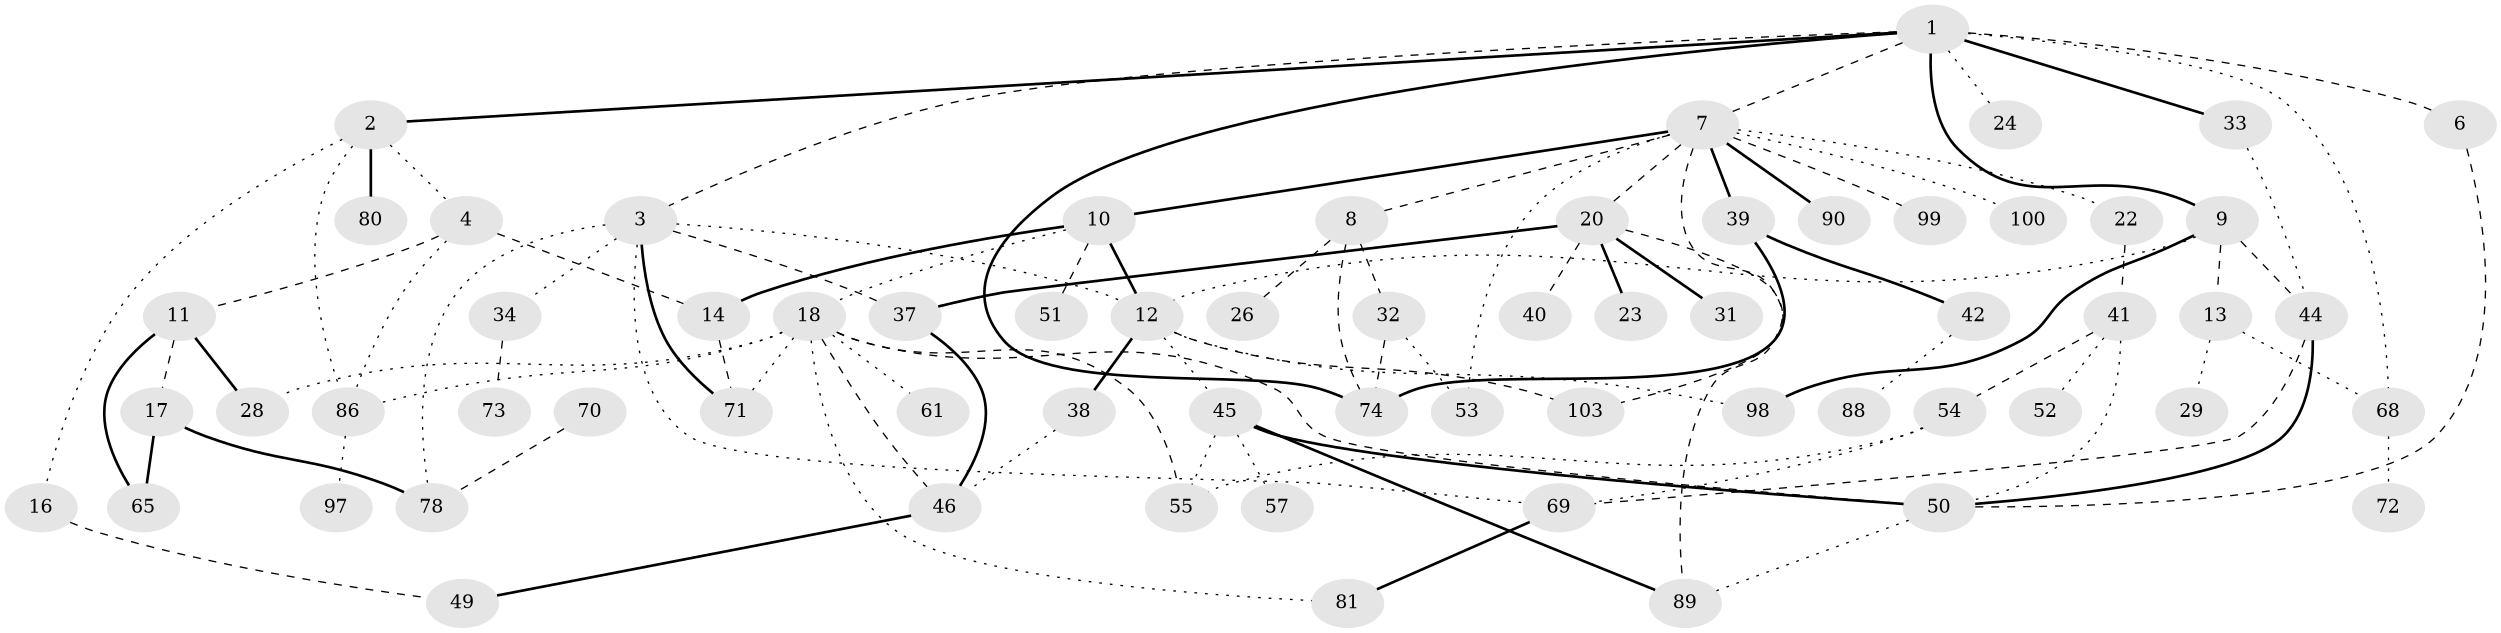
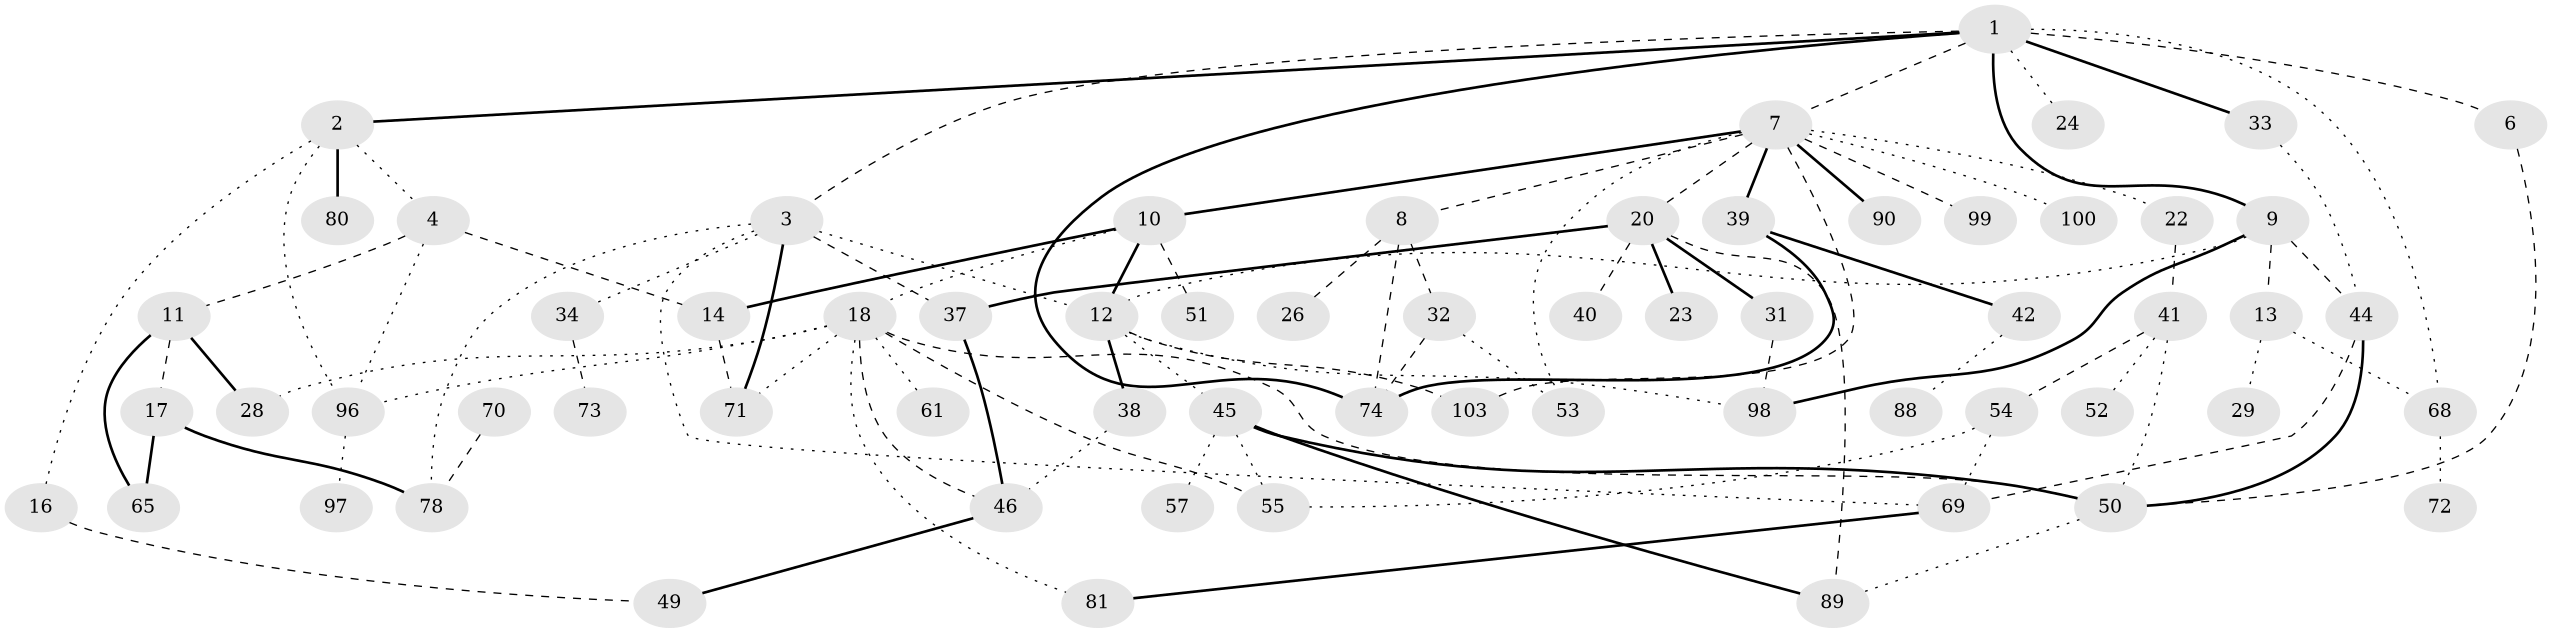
edge "31" -- "98": added
node "86": label "86" -> "96"
